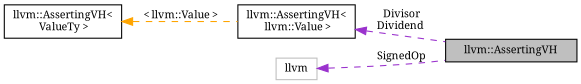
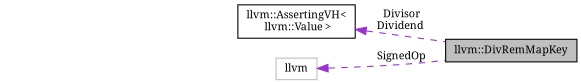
node "llvm::AssertingVH< ValueTy >": removed
node "llvm::AssertingVH": label "llvm::AssertingVH" -> "llvm::DivRemMapKey"
